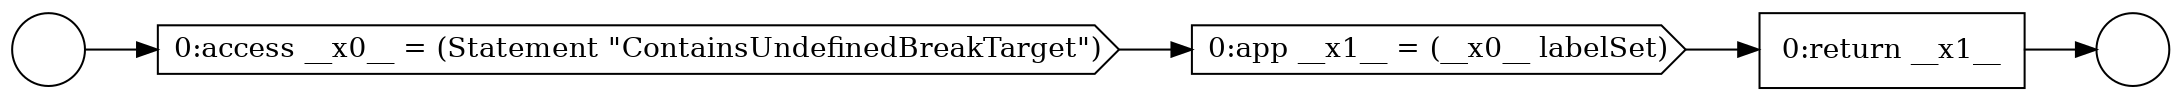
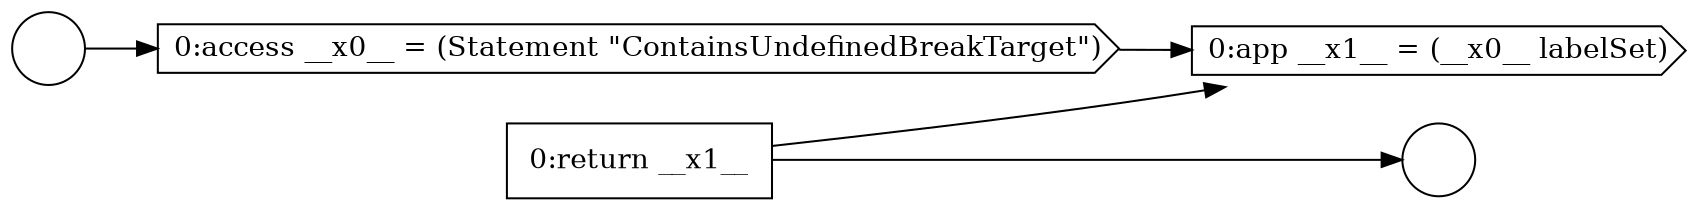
edge "0:app __x1__ = (__x0__ labelSet)" -> "0:return __x1__": reversed
